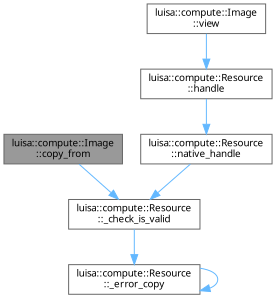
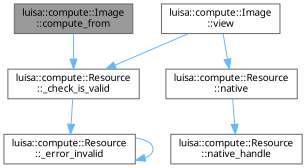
node "luisa::compute::Resource ::handle": label "luisa::compute::Resource ::handle" -> "luisa::compute::Resource ::native"
node "luisa::compute::Image ::copy_from": label "luisa::compute::Image ::copy_from" -> "luisa::compute::Image ::compute_from"
edge "luisa::compute::Resource ::native_handle" -> "luisa::compute::Resource ::_check_is_valid": now "luisa::compute::Image ::view" -> "luisa::compute::Resource ::_check_is_valid"
node "luisa::compute::Resource ::_error_copy": label "luisa::compute::Resource ::_error_copy" -> "luisa::compute::Resource ::_error_invalid"
